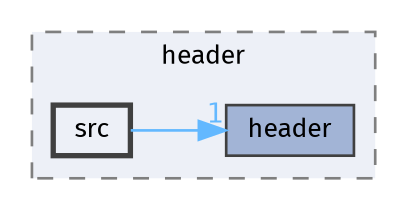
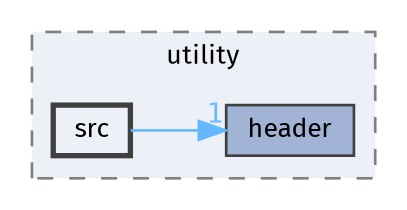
cluster "header": label "header" -> "utility"
